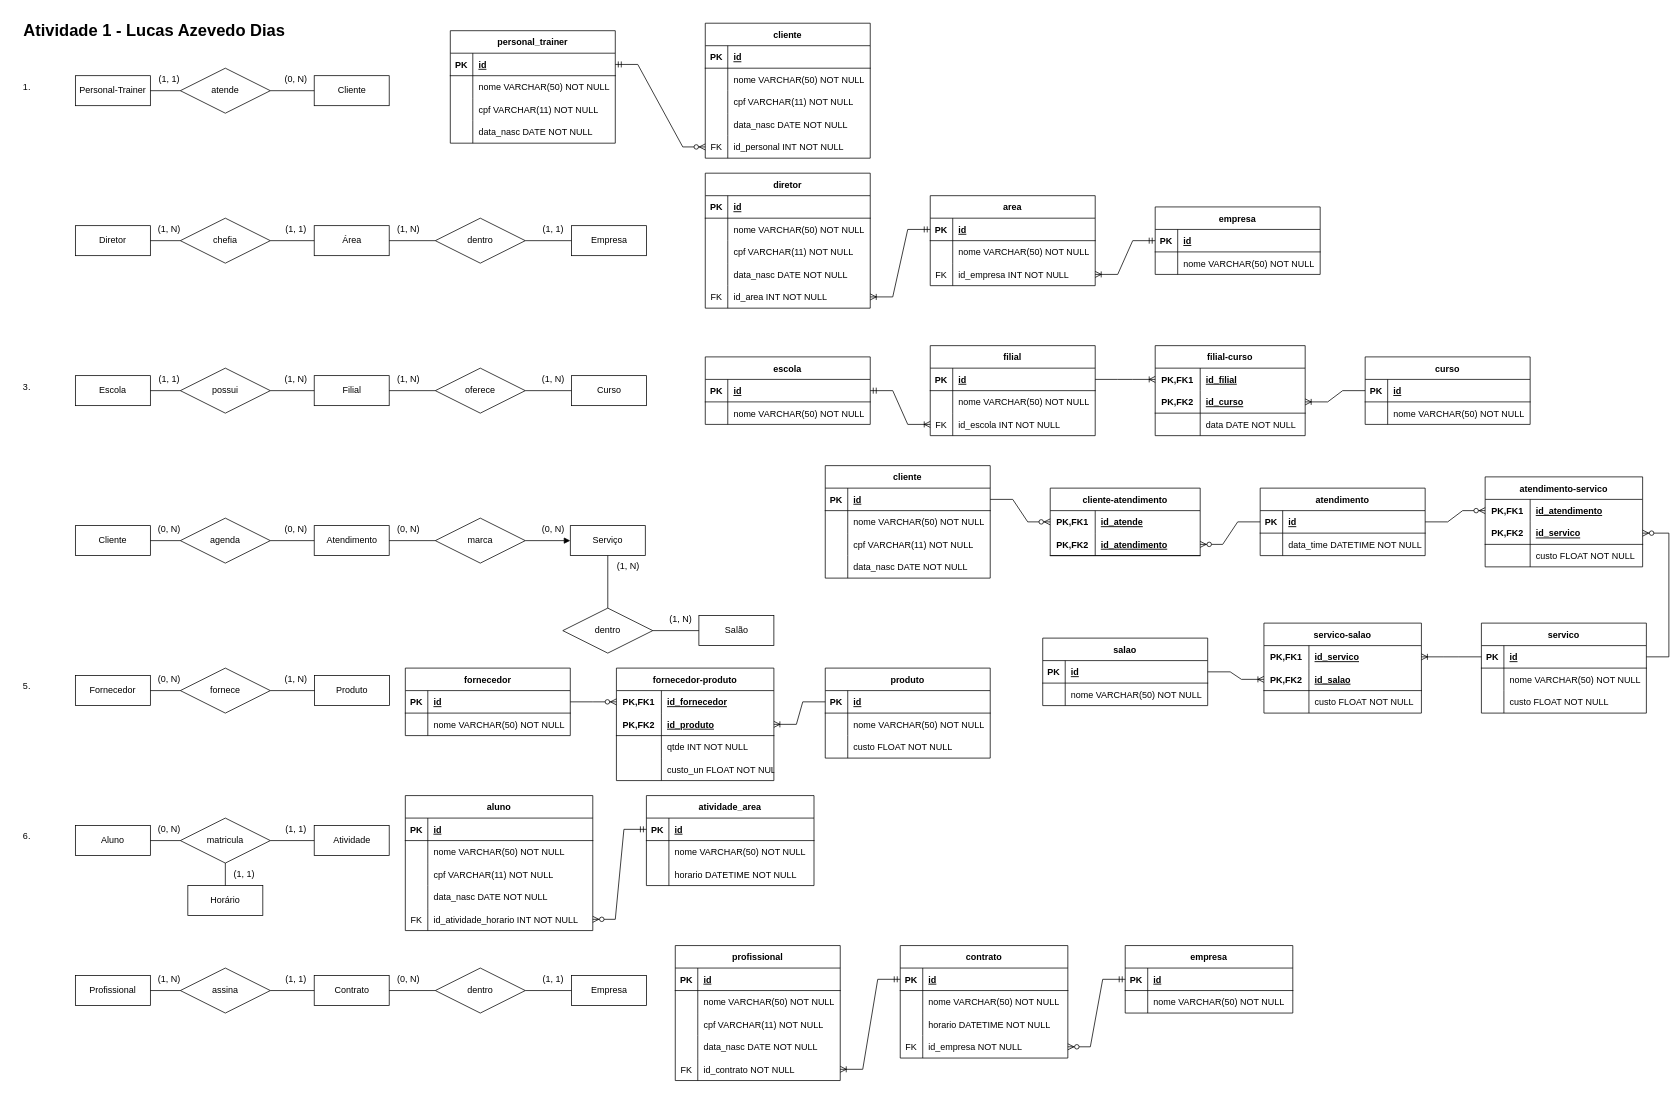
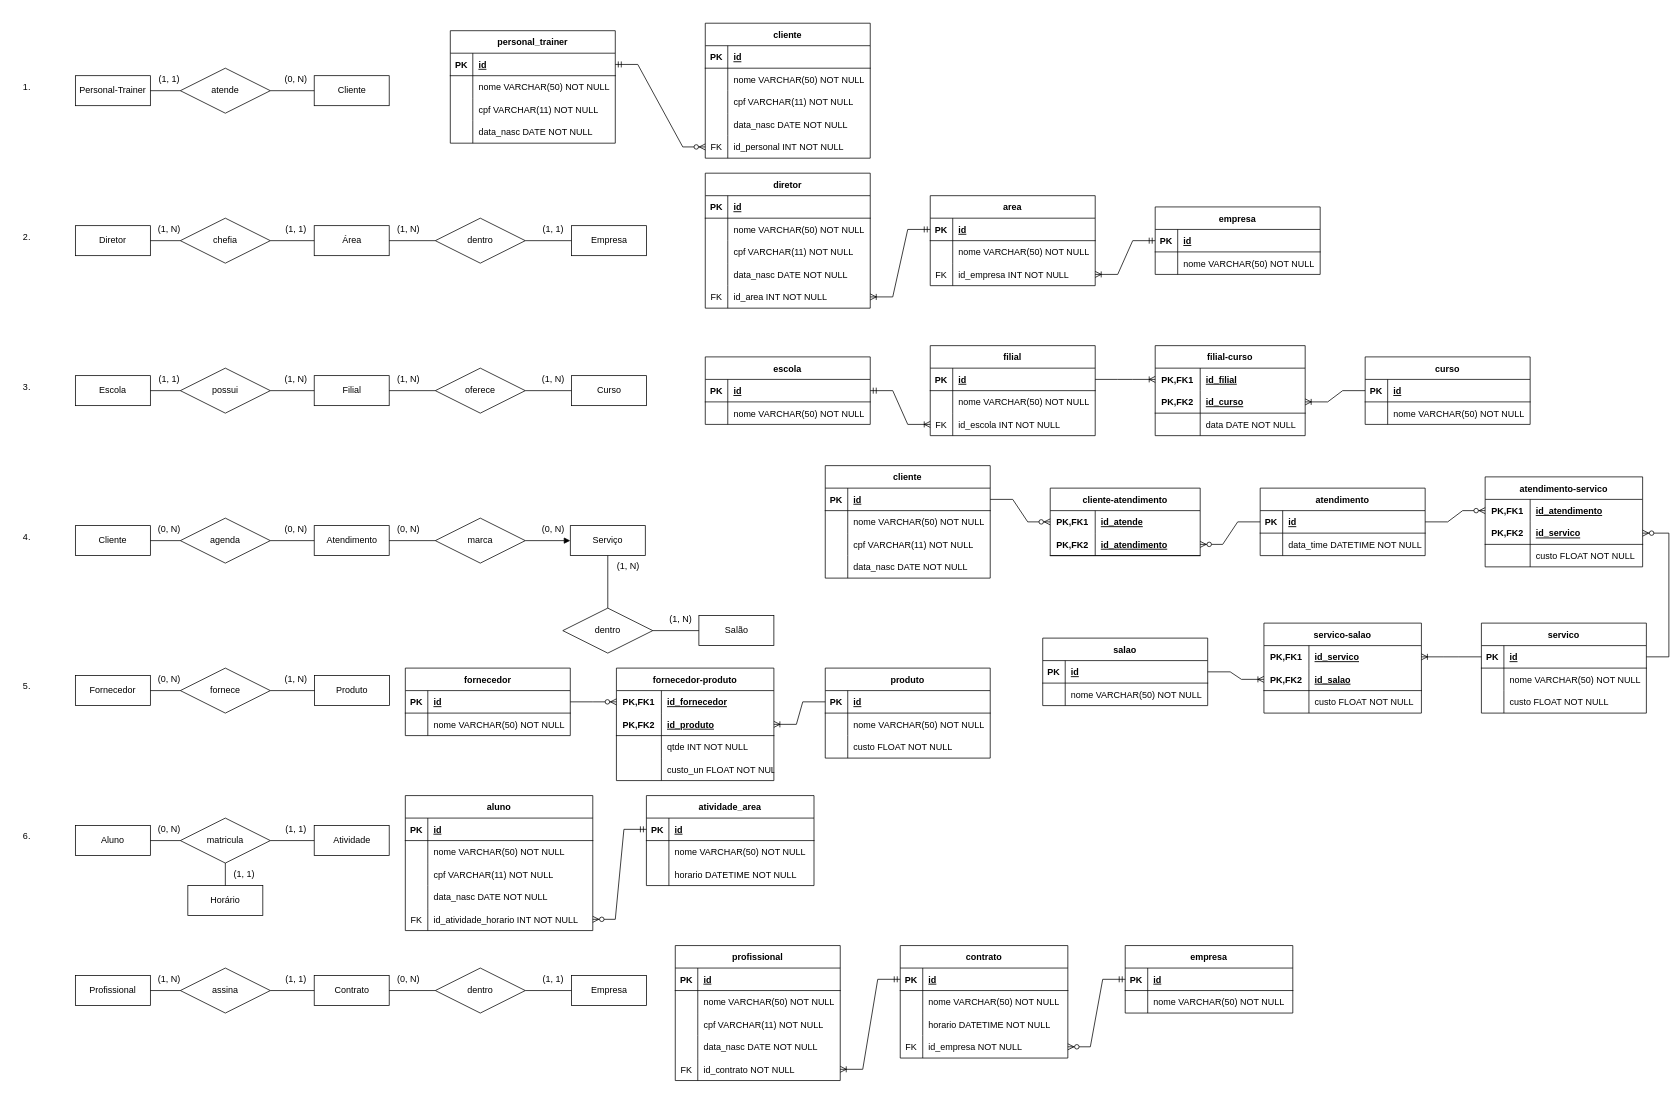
node "Atividade 1 - Lucas Azevedo Dias": removed
node "2.": added
node "4.": added
